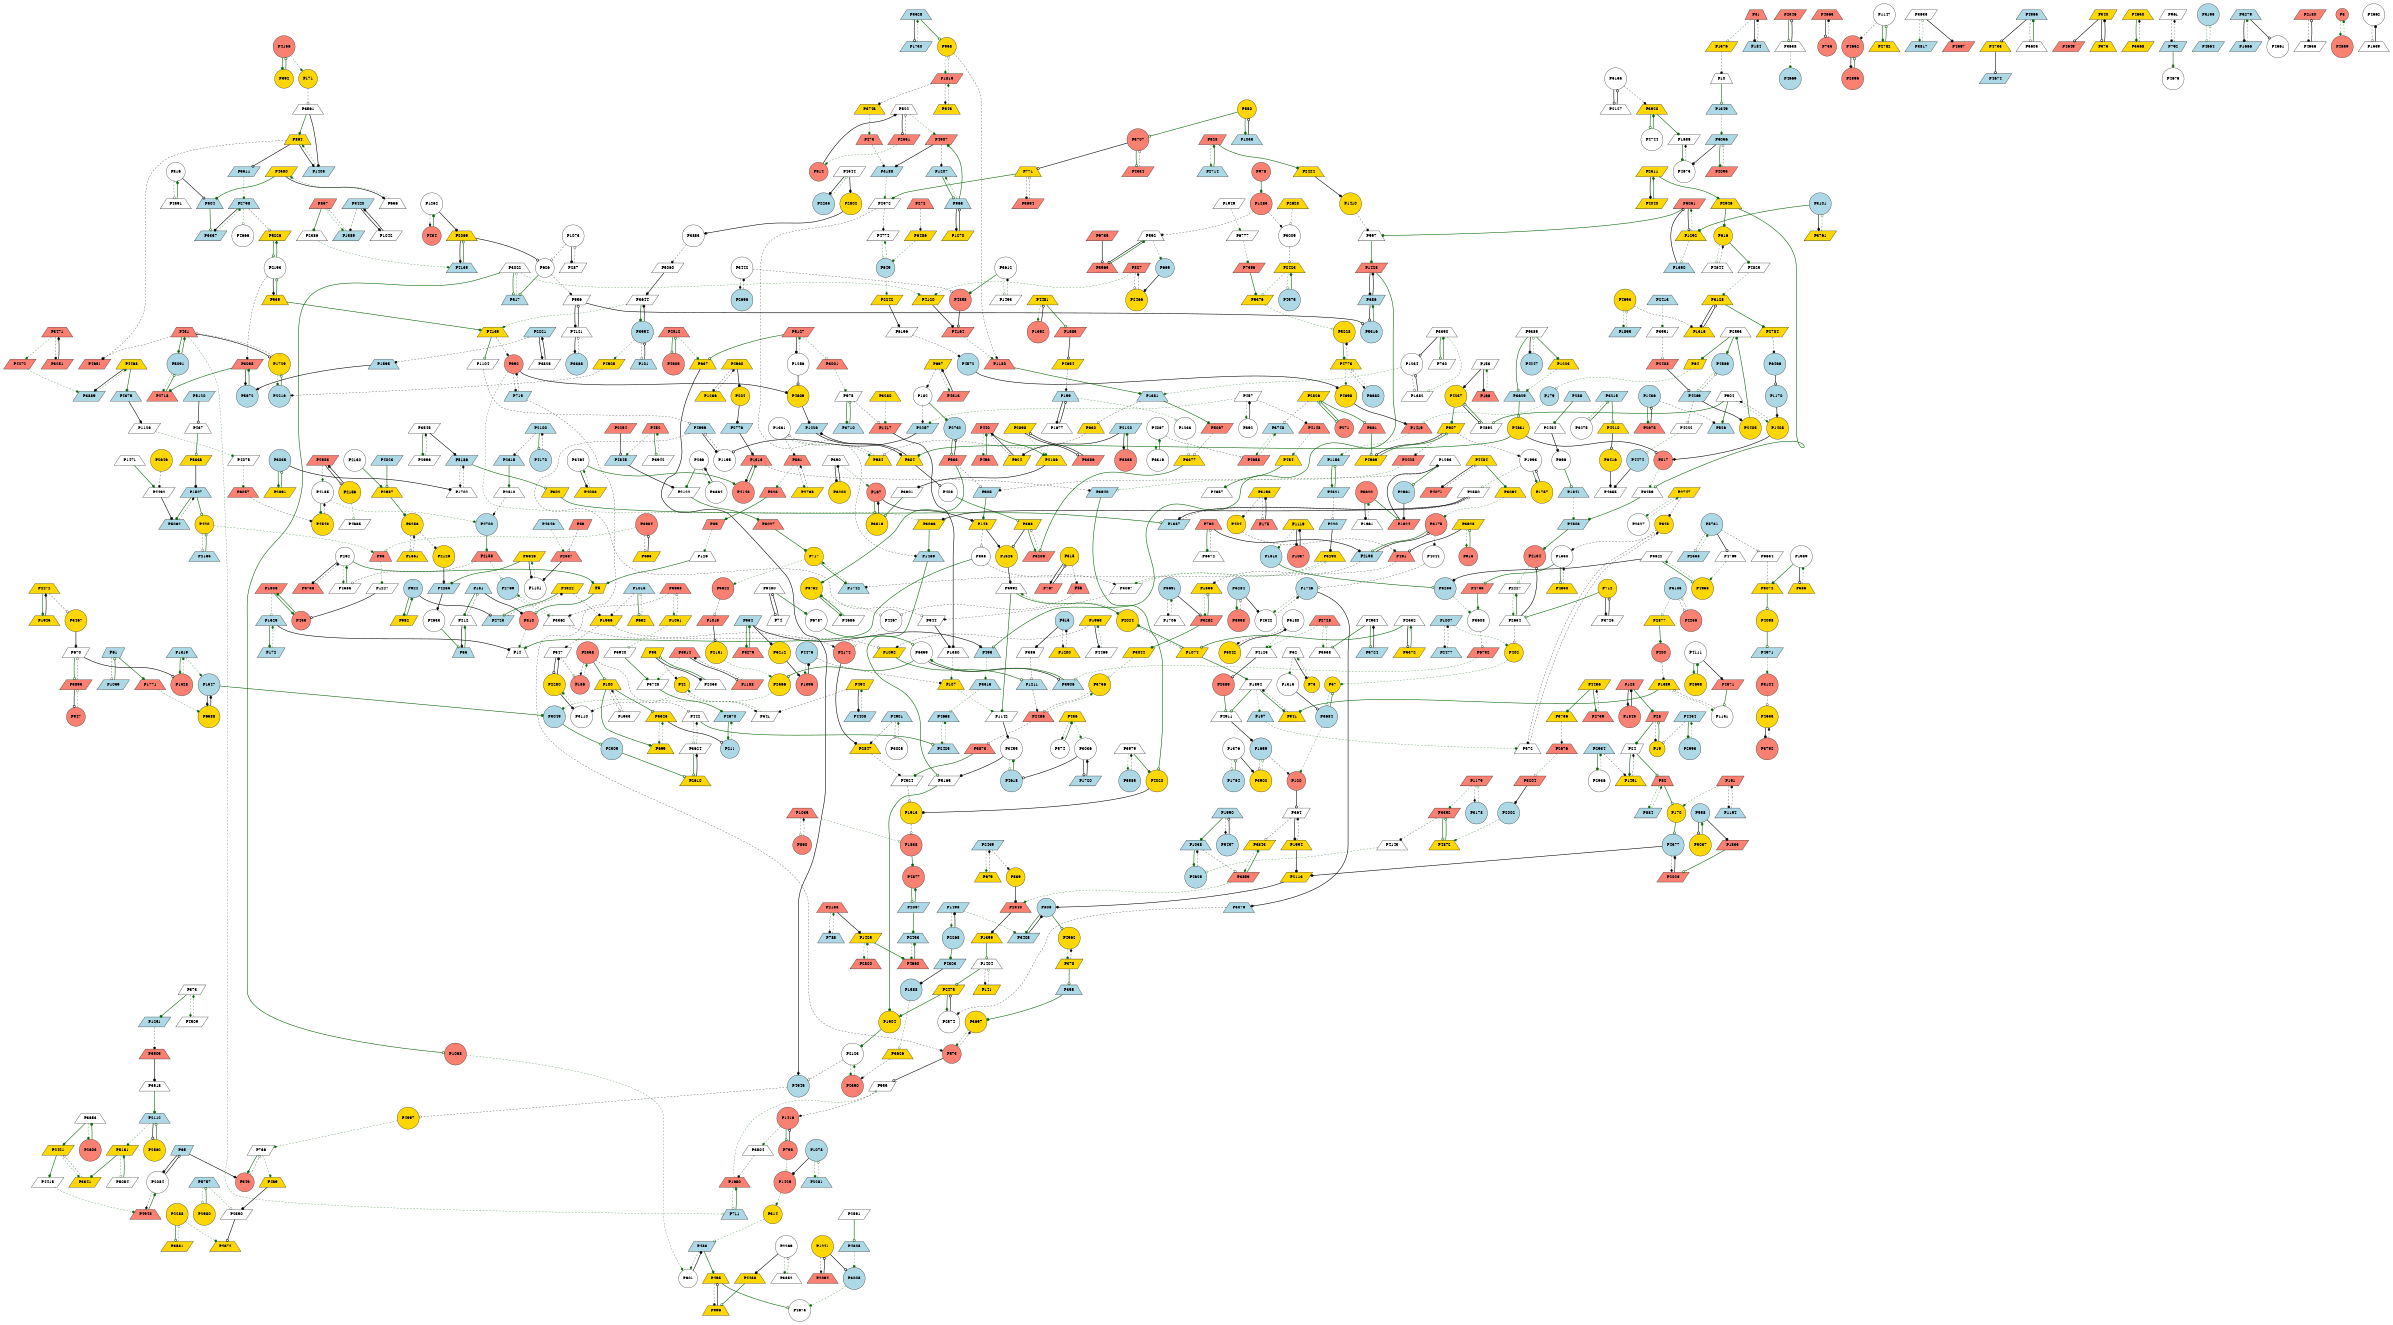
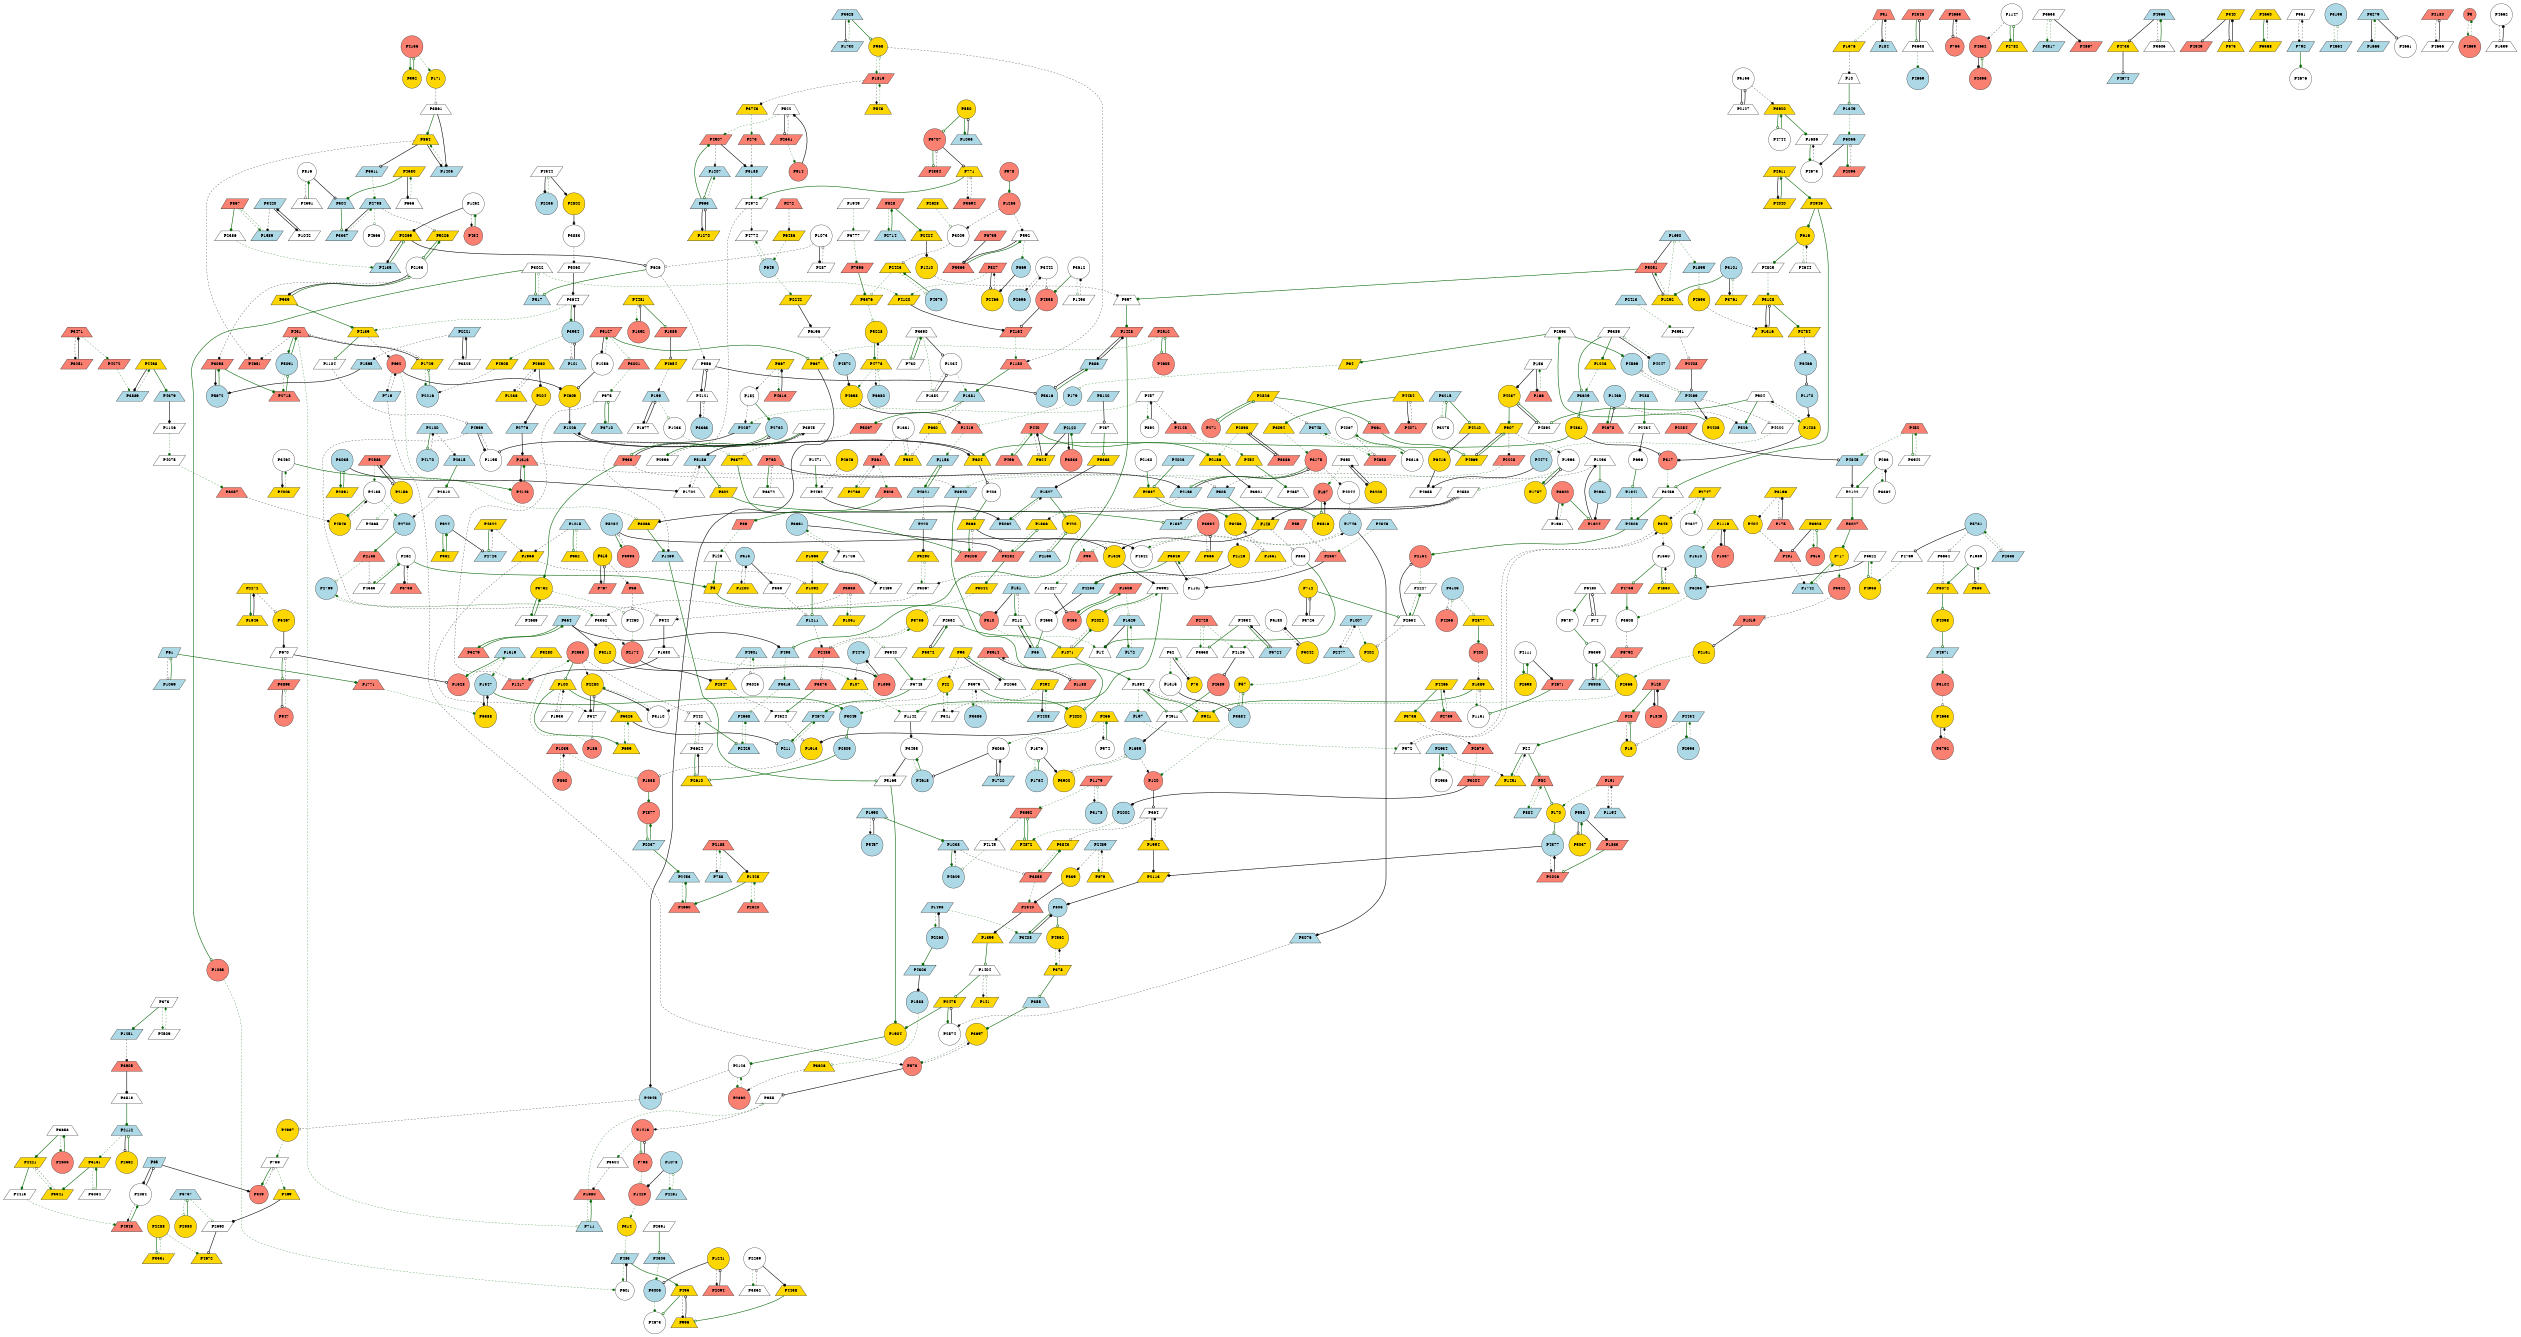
edge "P827" -> "P2466": style dashed -> bold
edge "P4693" -> "P1895": now "P1390" -> "P1895"
node "P1729": shape circle -> parallelogram
edge "P1417" -> "P1380": reversed
node "P4467": label "P4467" -> "P4460"
node "P1074": label "P1074" -> "P1071"
edge "P2358" -> "P186": now "P2358" -> "P2280"
